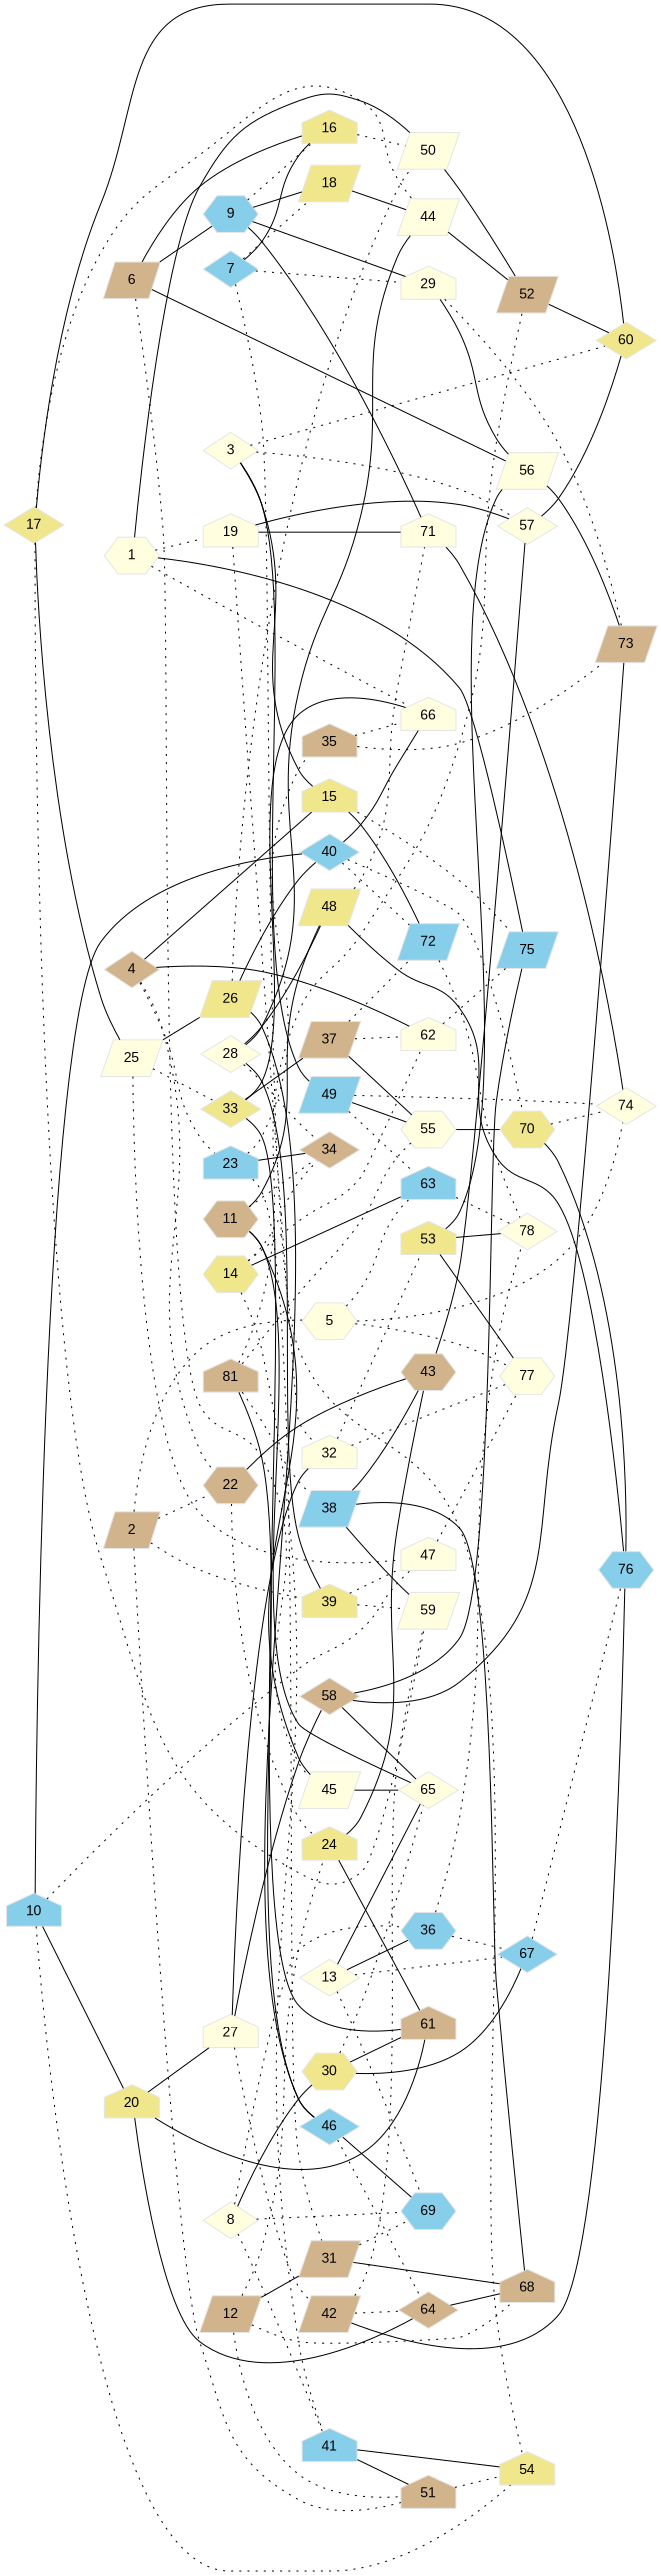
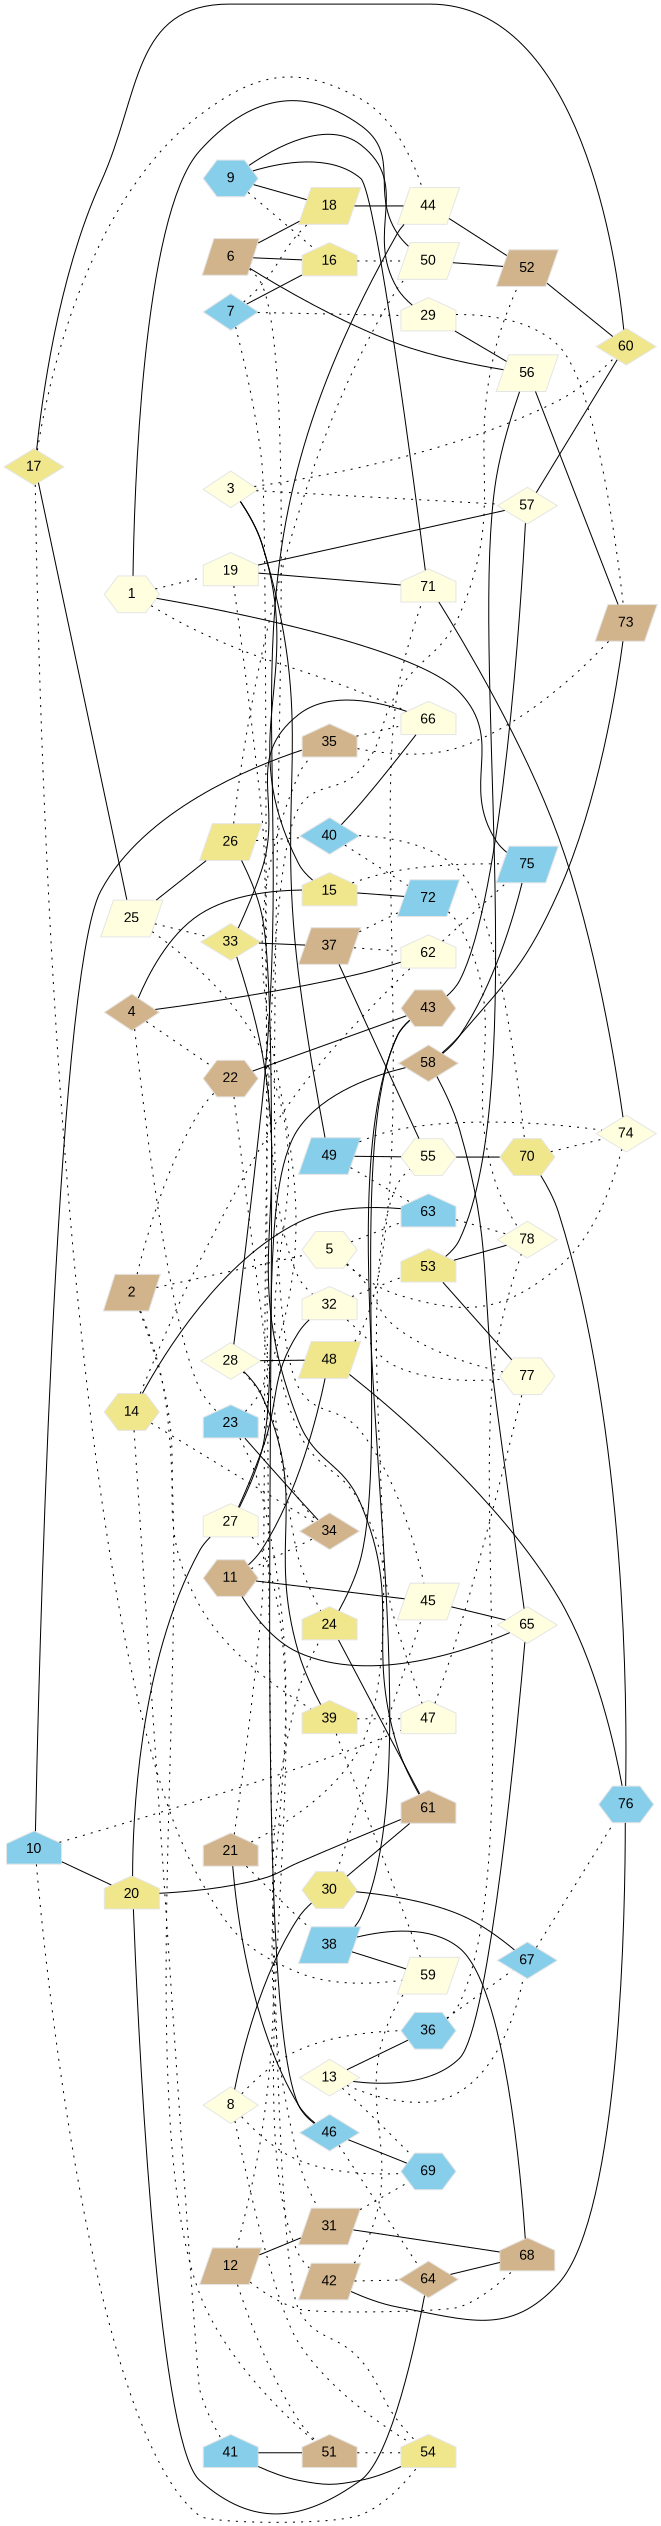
edge "9" -- "6": now "18" -- "6"
edge "40" -- "26": style solid -> dotted
edge "40" -- "10": now "35" -- "10"
node "81": label "81" -> "21"
edge "65" -- "30": now "45" -- "30"
edge "8" -- "41": now "8" -- "54"
